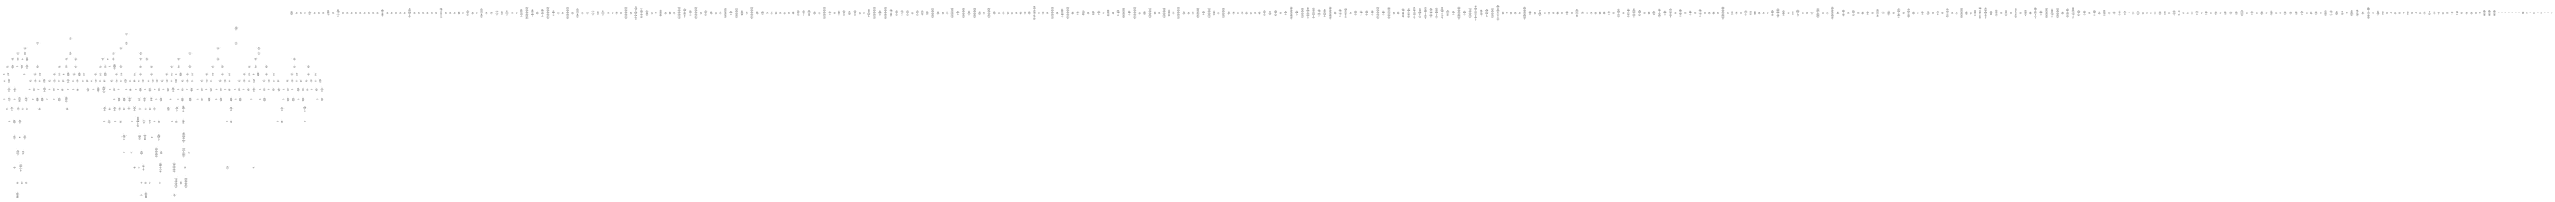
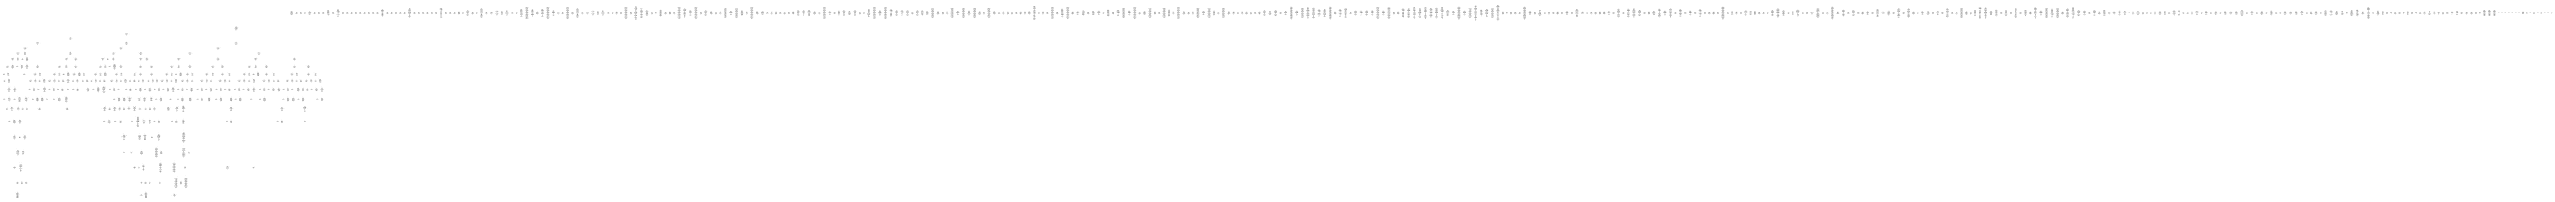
node "# 0x28a JUMPDEST PUSHX LogicData GT PUSHX Data JUMPI": removed
